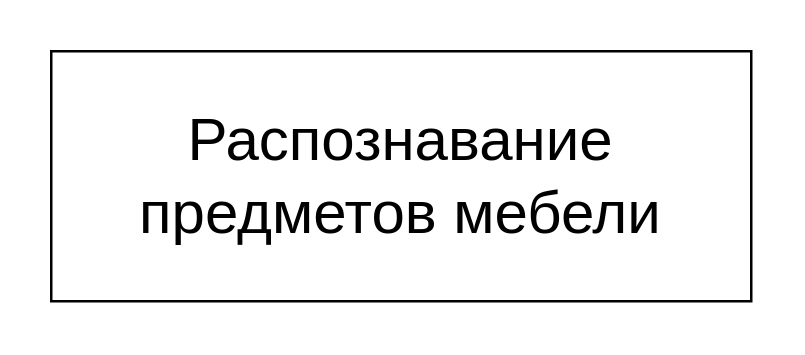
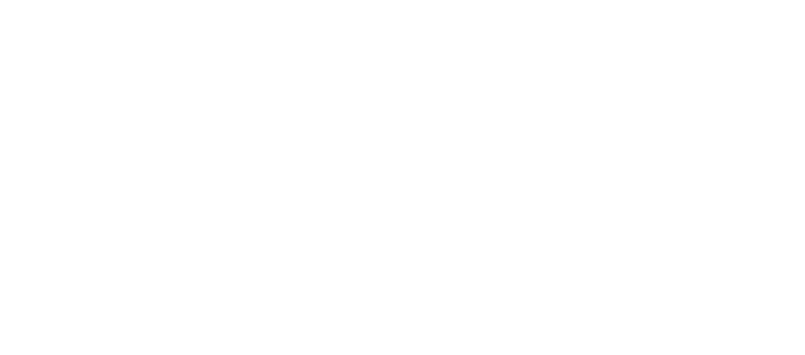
node "Распознавание предметов мебели": removed
